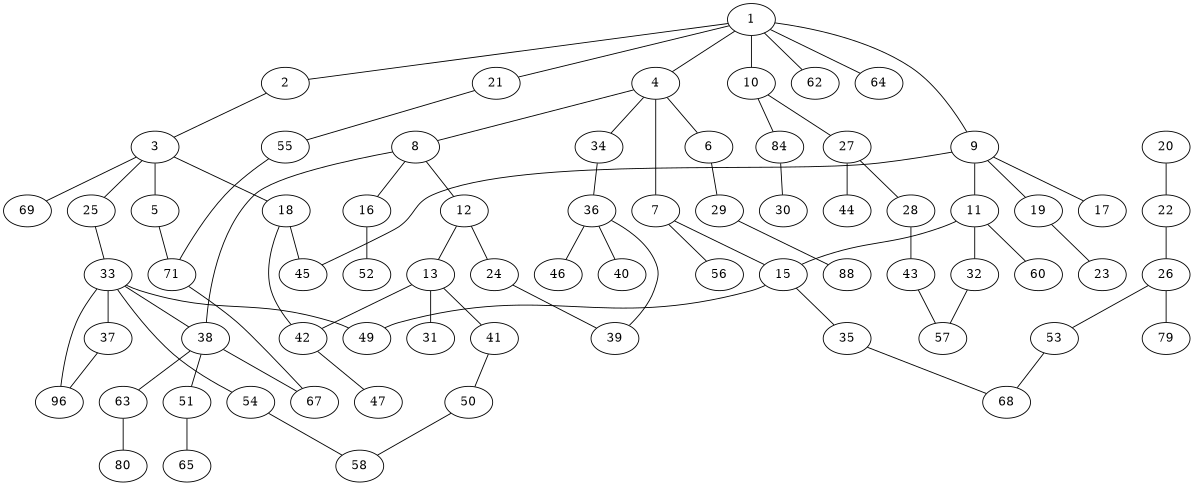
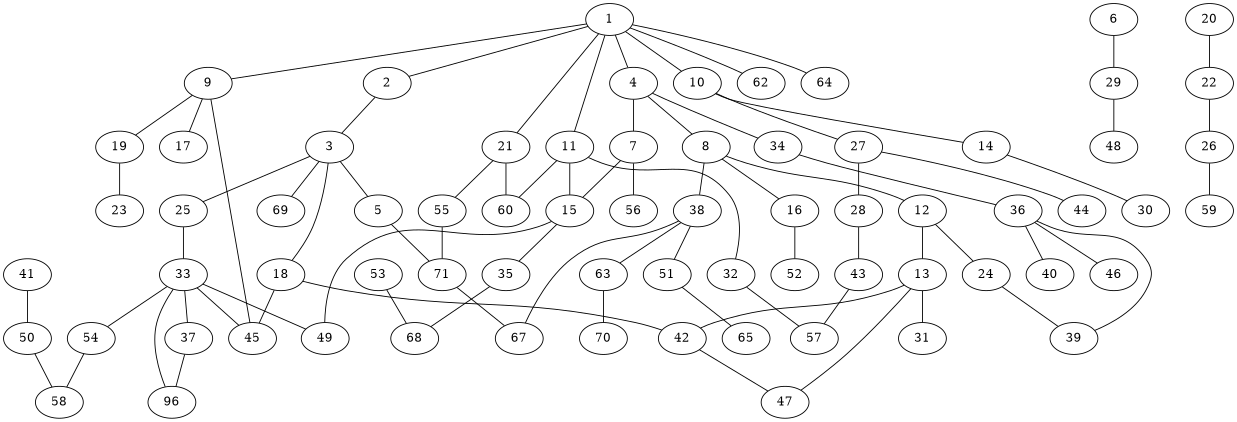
edge "4" -- "6": removed
node "84": label "84" -> "14"
edge "21" -- "60": added
edge "9" -- "11": now "1" -- "11"
node "88": label "88" -> "48"
edge "13" -- "41": now "13" -- "47"
edge "33" -- "38": now "33" -- "45"
edge "26" -- "53": removed
node "79": label "79" -> "59"
node "80": label "80" -> "70"
